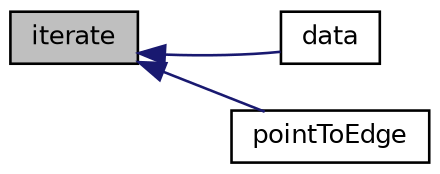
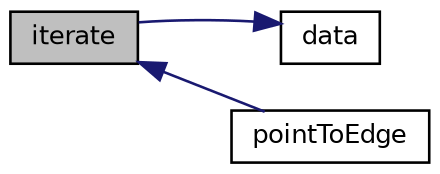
edge "data" -> "iterate": reversed
